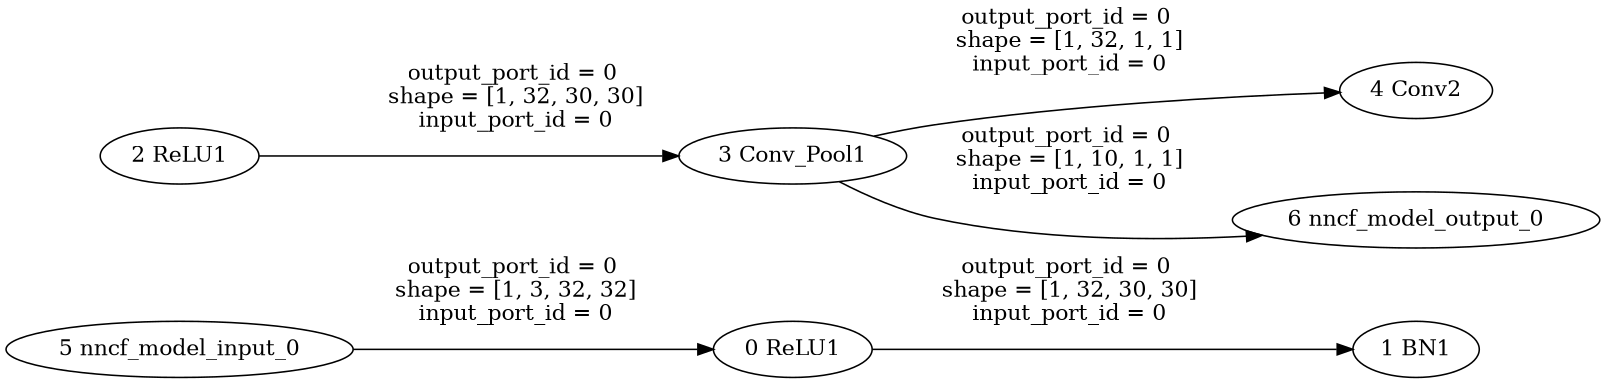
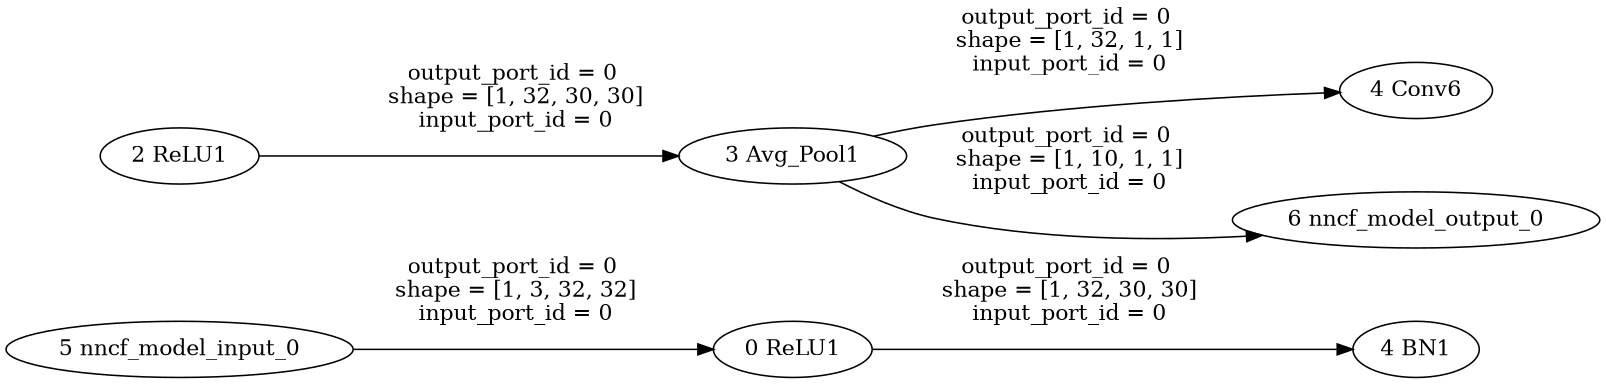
node "4 Conv2": label "4 Conv2" -> "4 Conv6"
node "3 Conv_Pool1": label "3 Conv_Pool1" -> "3 Avg_Pool1"
node "1 BN1": label "1 BN1" -> "4 BN1"
